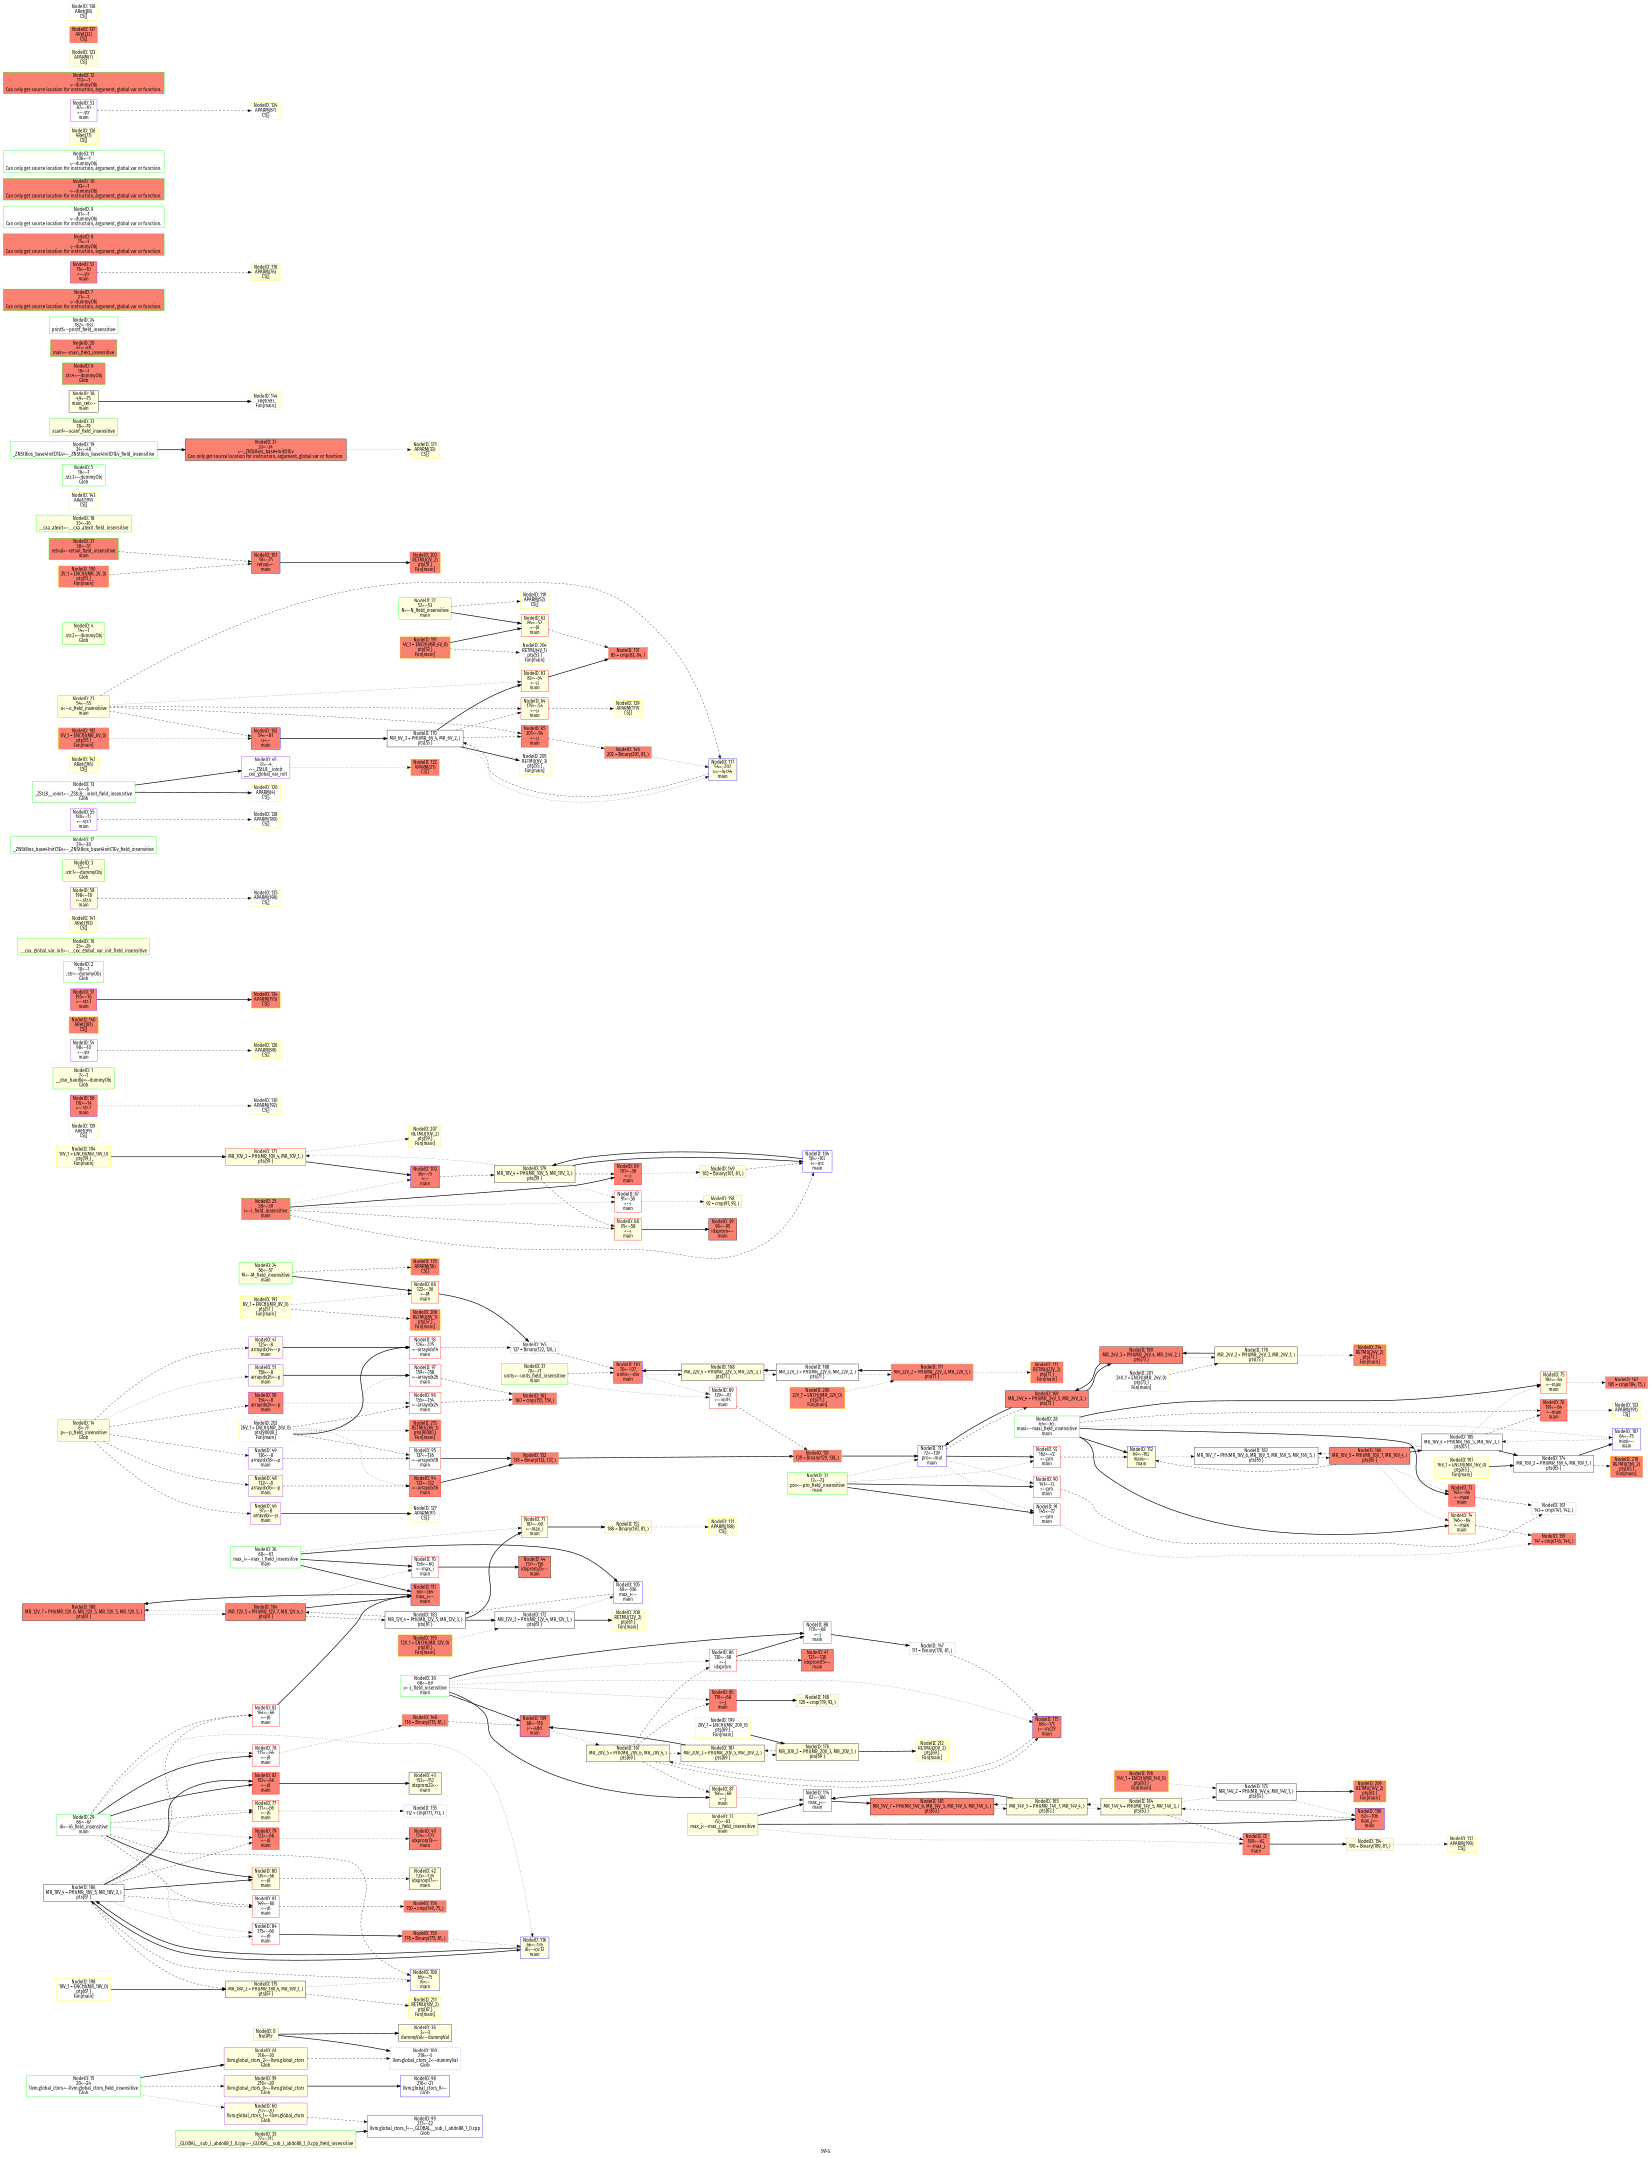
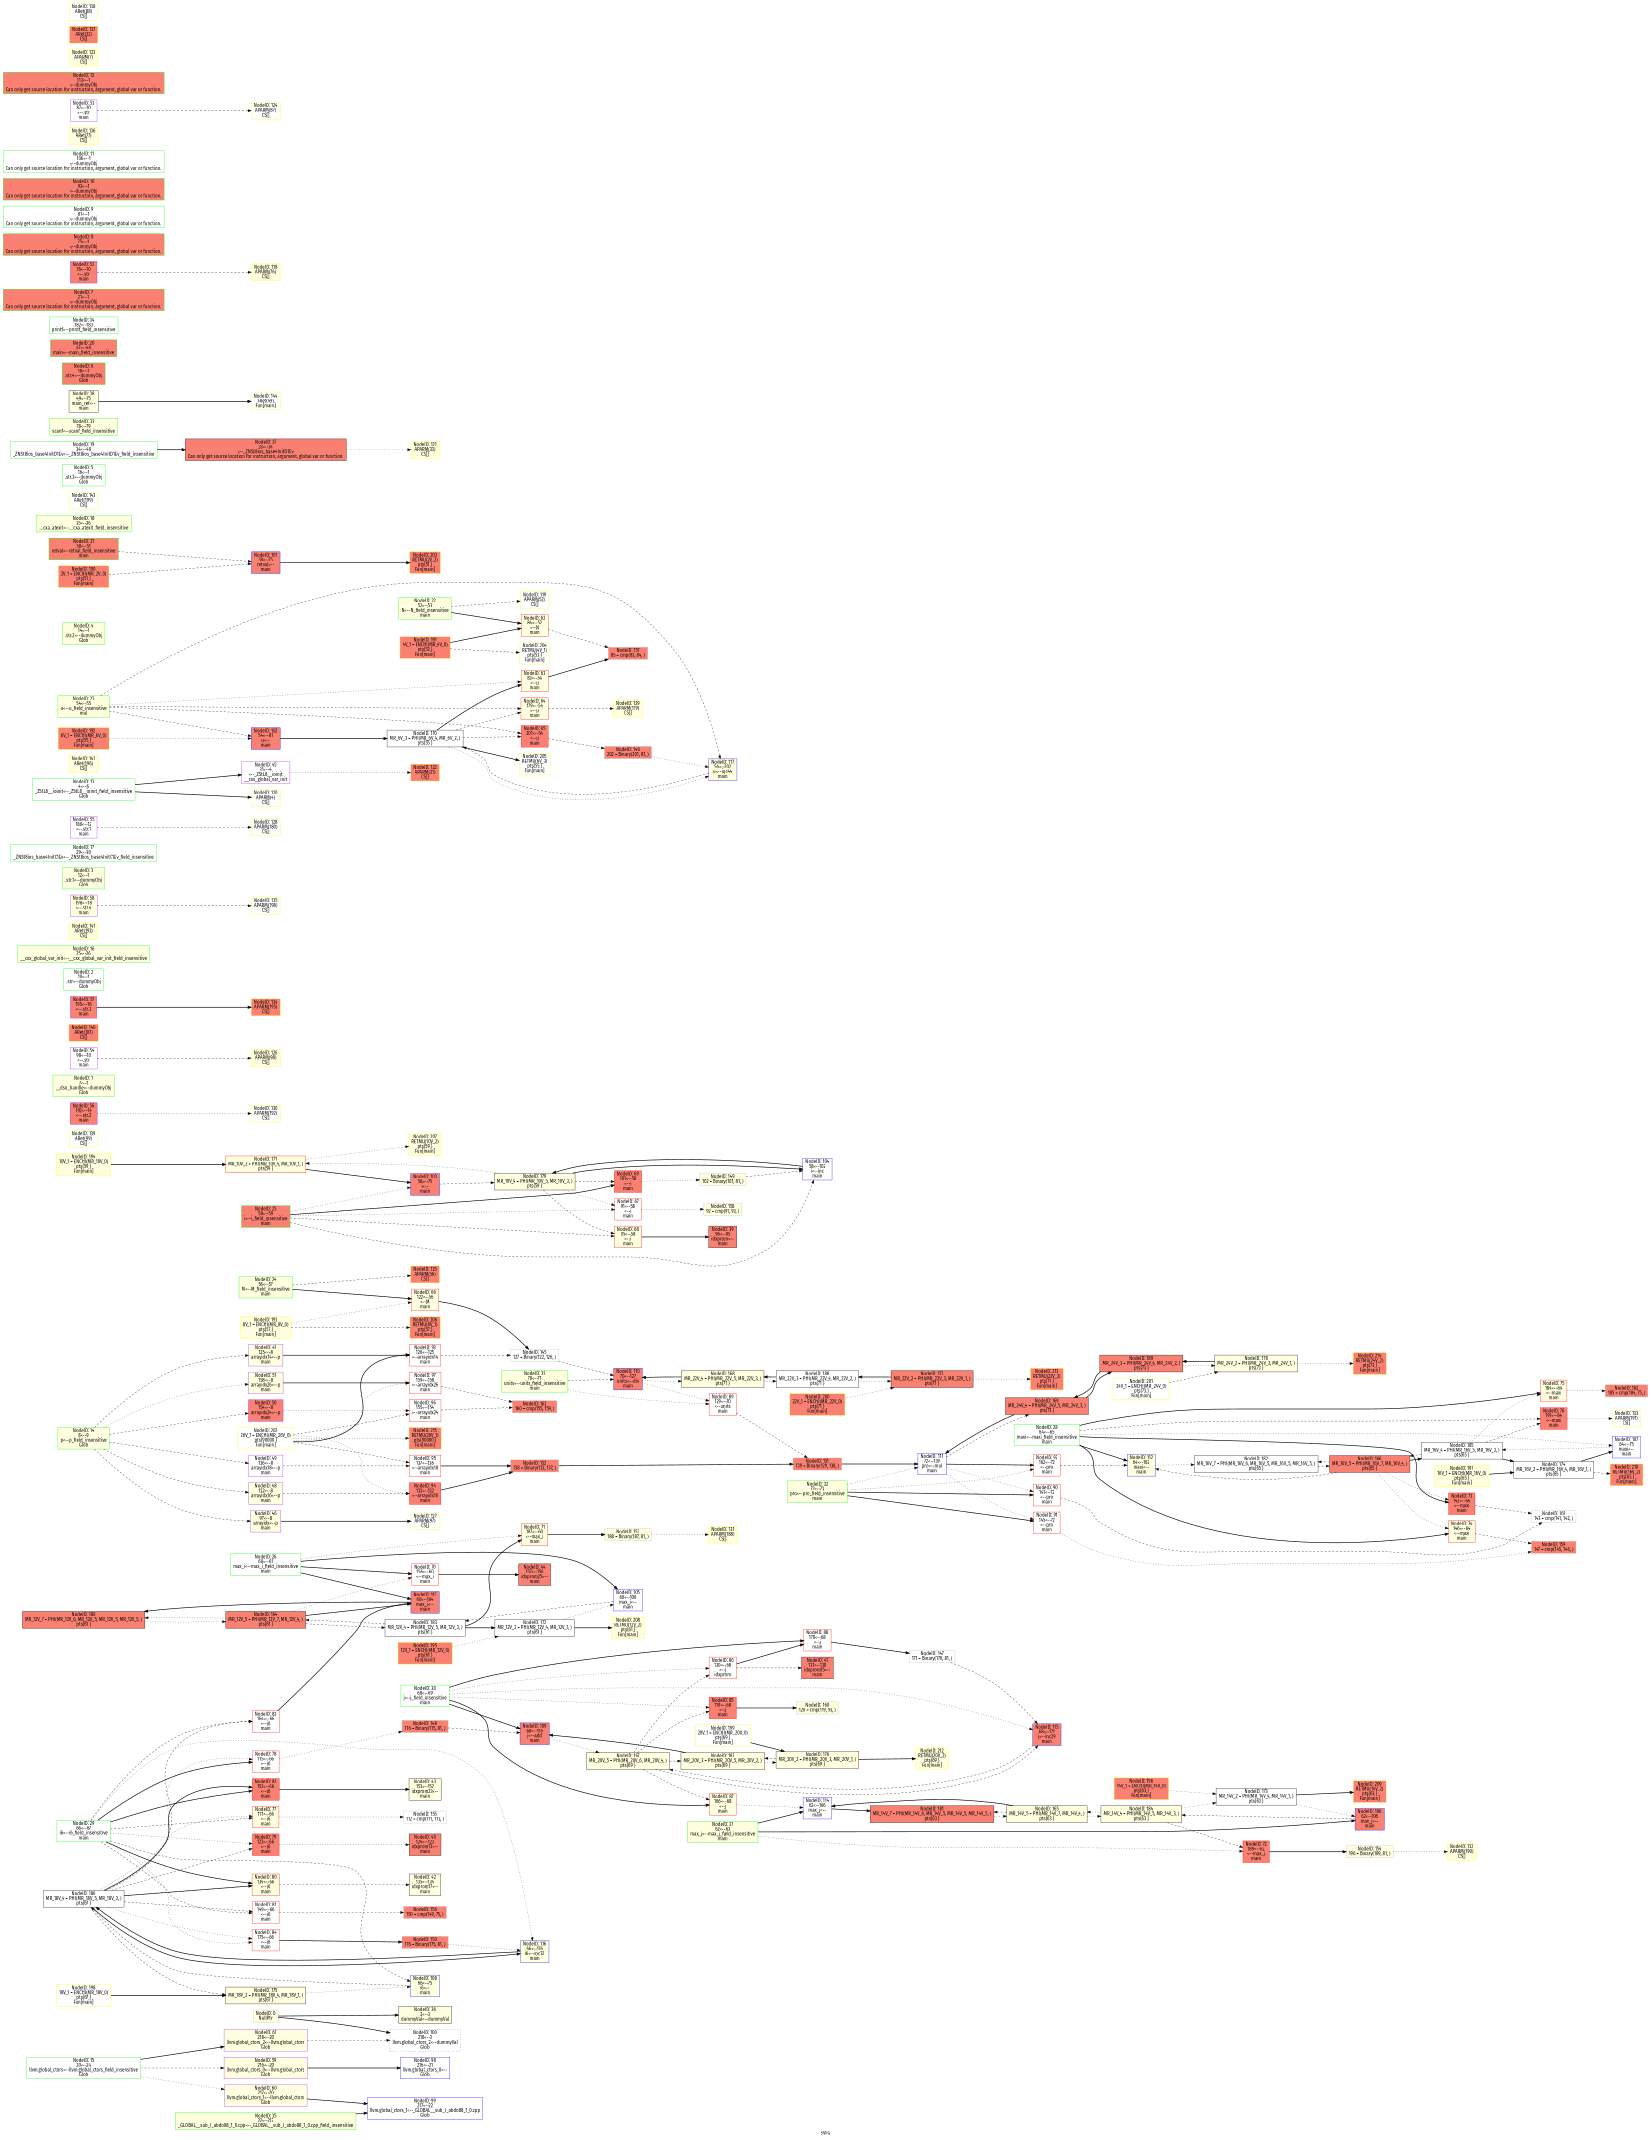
node "NodeID: 23": text "main" -> "mul"
node "NodeID: 177": color grey -> black
node "NodeID: 211": removed
edge "NodeID: 60" -> "NodeID: 99": style dashed -> bold
